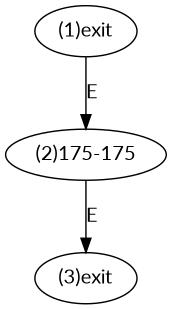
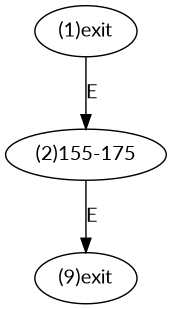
node "(2)175-175": label "(2)175-175" -> "(2)155-175"
node "(3)exit": label "(3)exit" -> "(9)exit"
